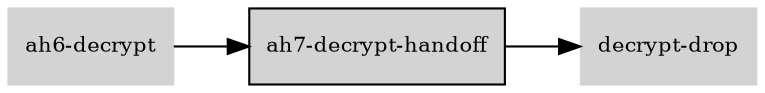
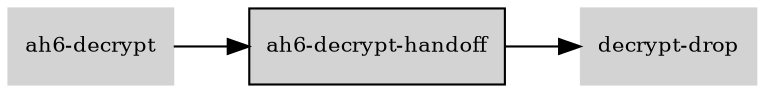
node "ah7-decrypt-handoff": label "ah7-decrypt-handoff" -> "ah6-decrypt-handoff"
